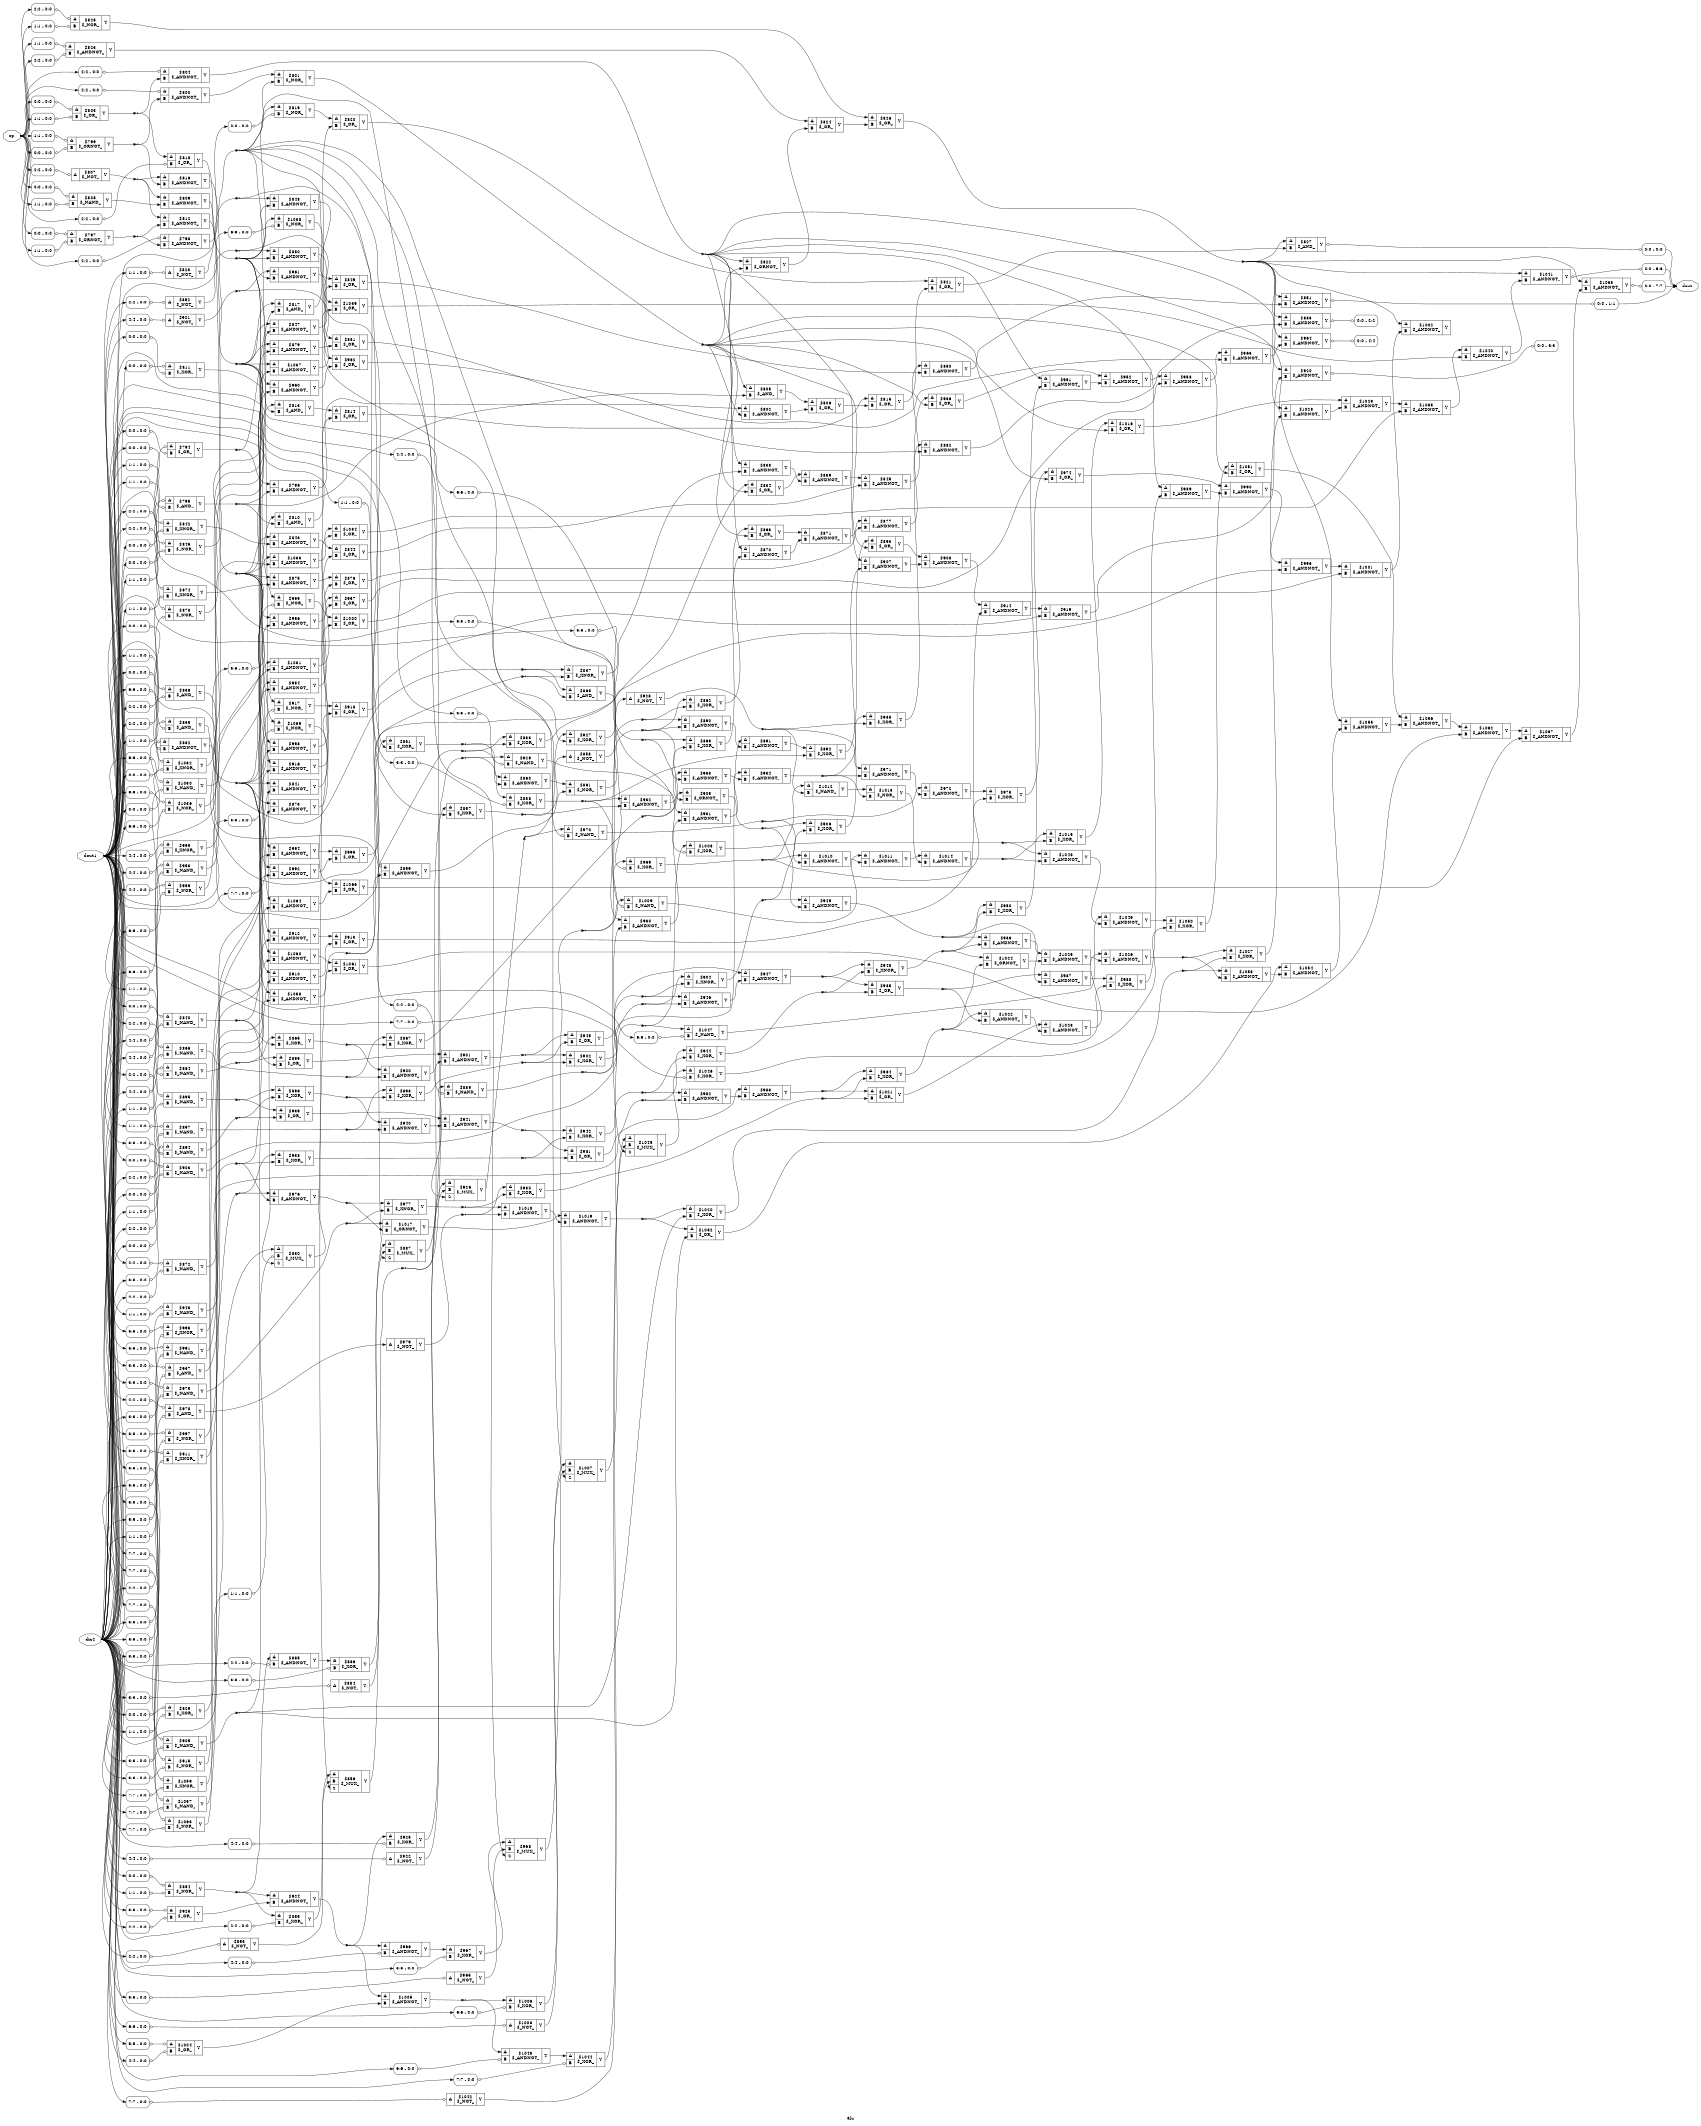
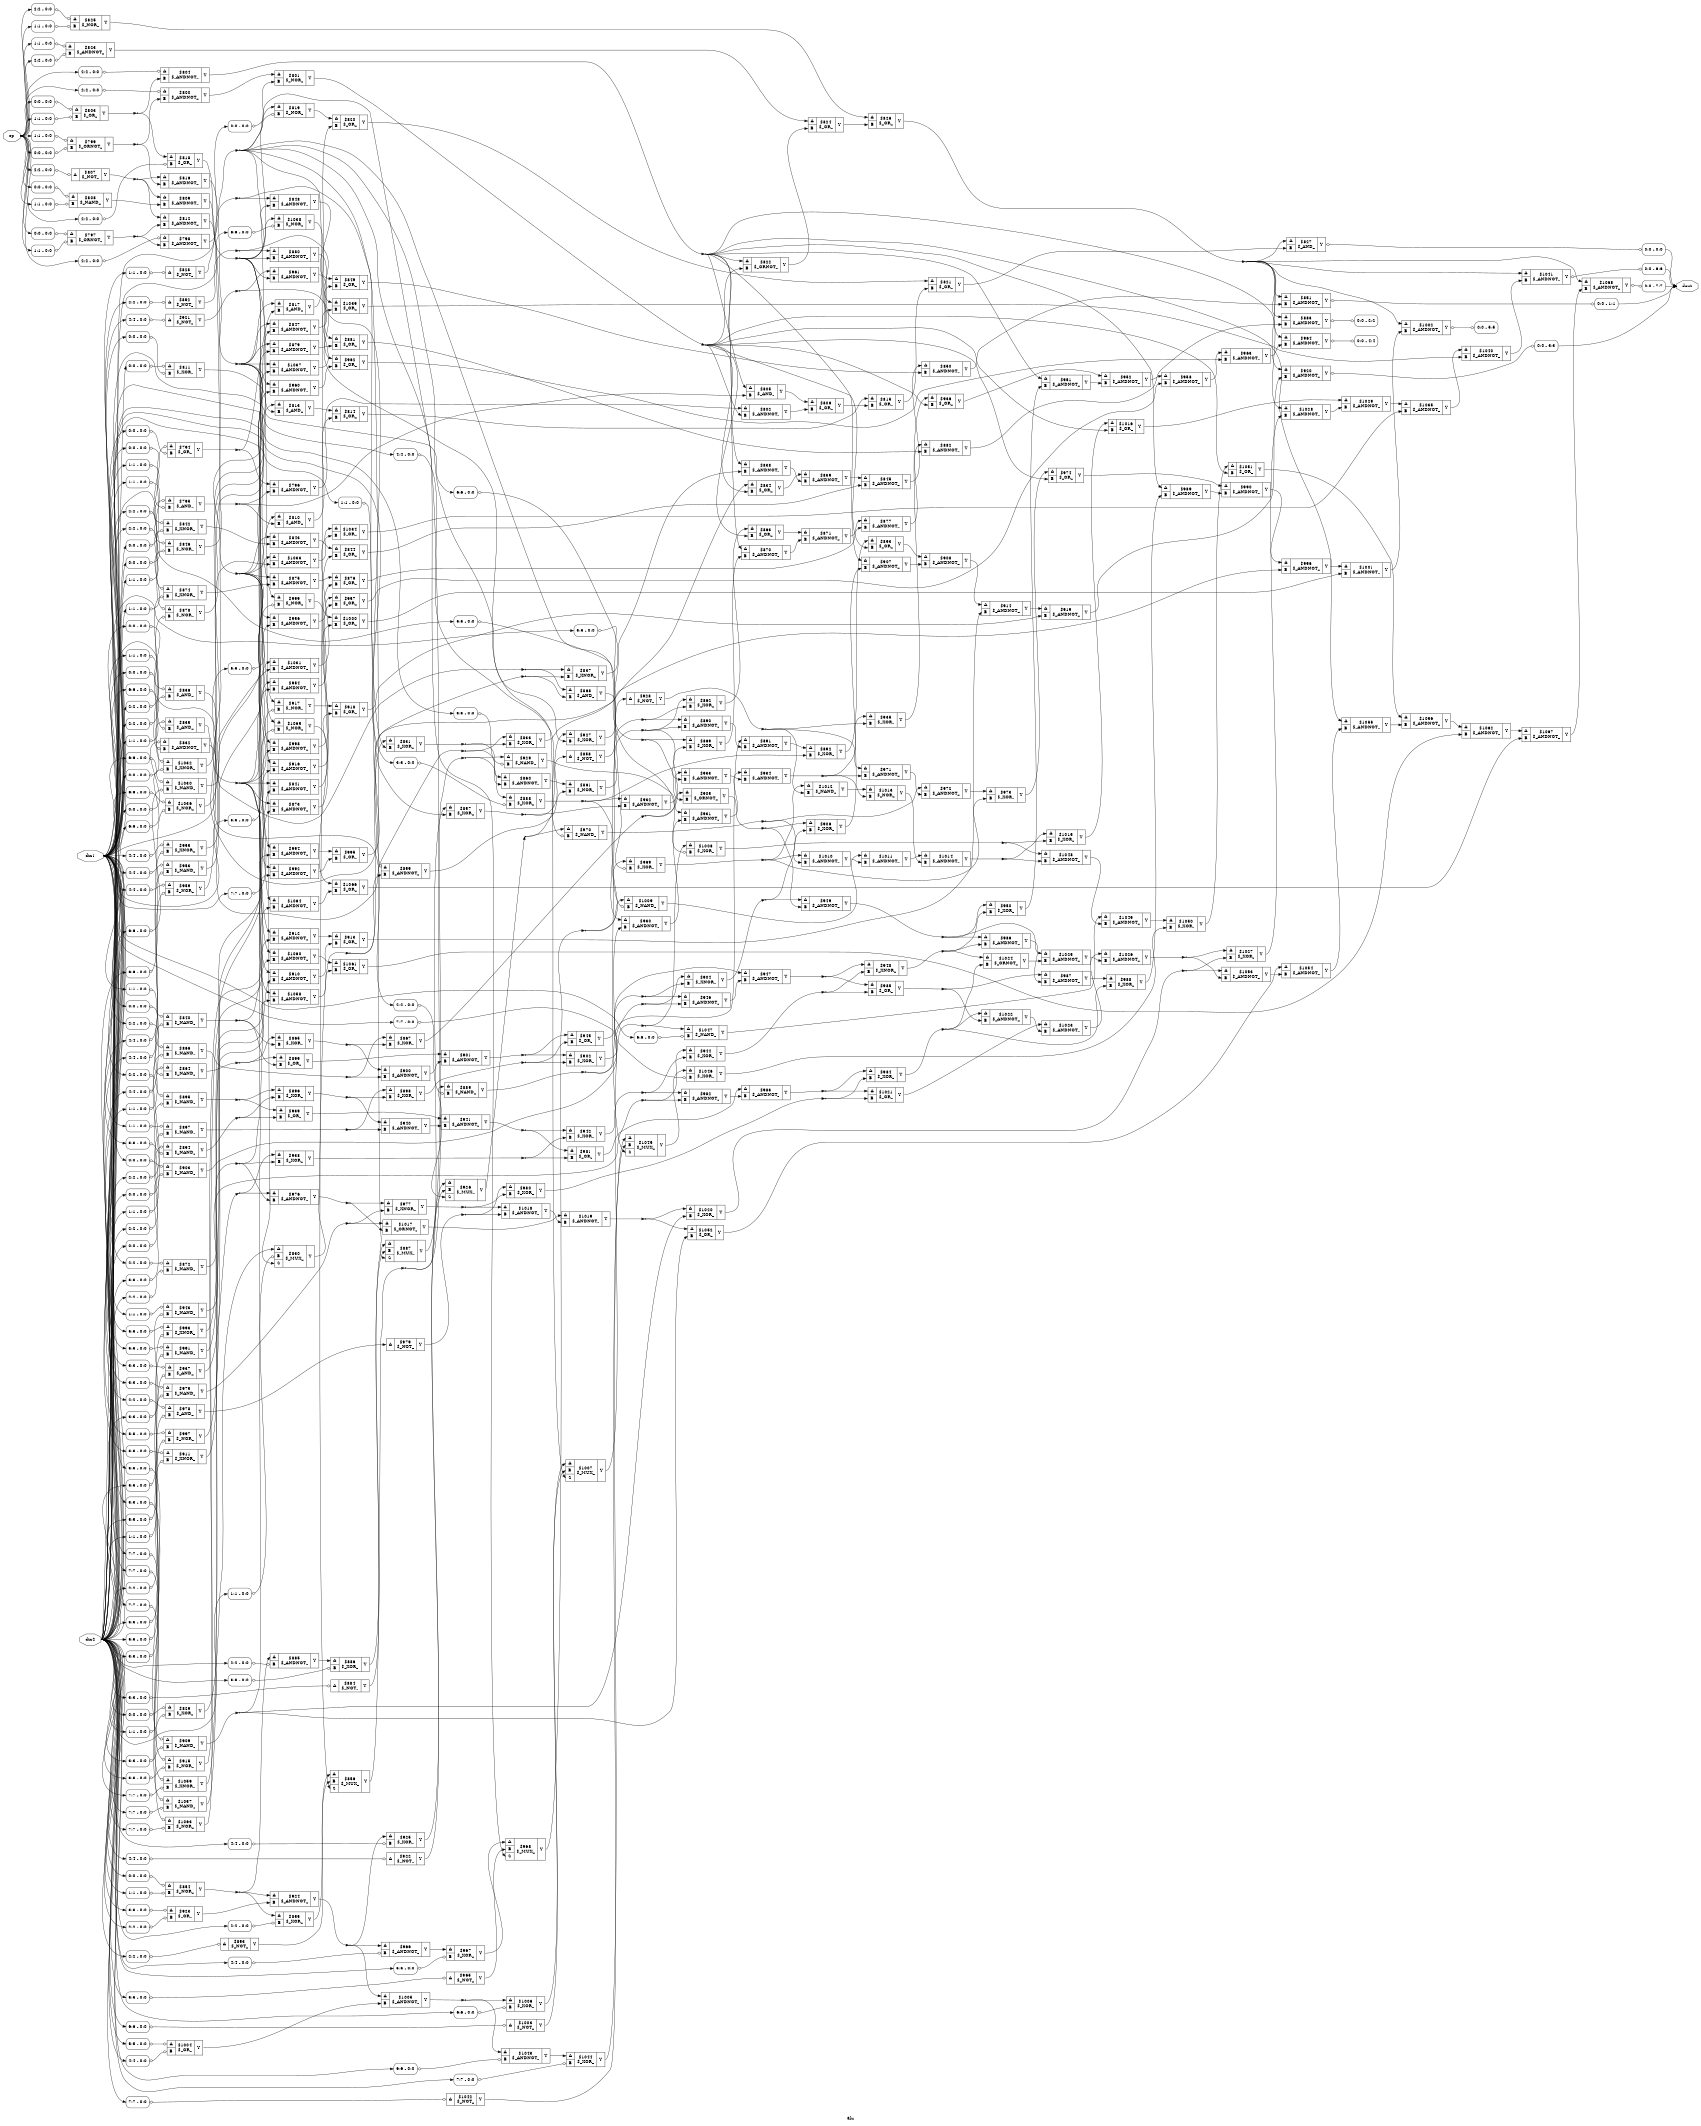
node "0:0 - 5:5": added
edge "0:0 - 3:3" -> "dout": added
node "dout1": label "dout1" -> "din1"
